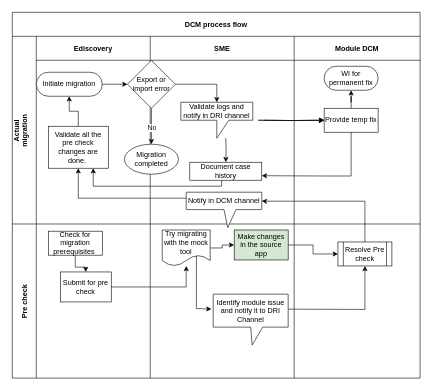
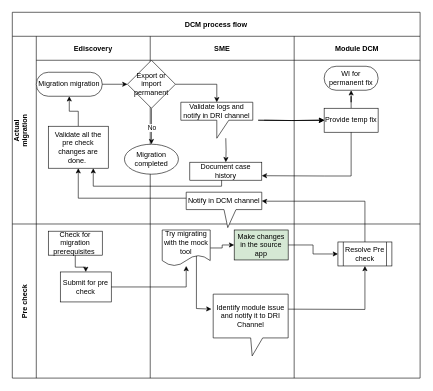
node "Initiate migration": label "Initiate migration" -> "Migration migration"
node "Export or import error": label "Export or import error" -> "Export or import permanent"
node "Identify module issue and notify it to DRI Channel": size 75x51 -> 75x62
